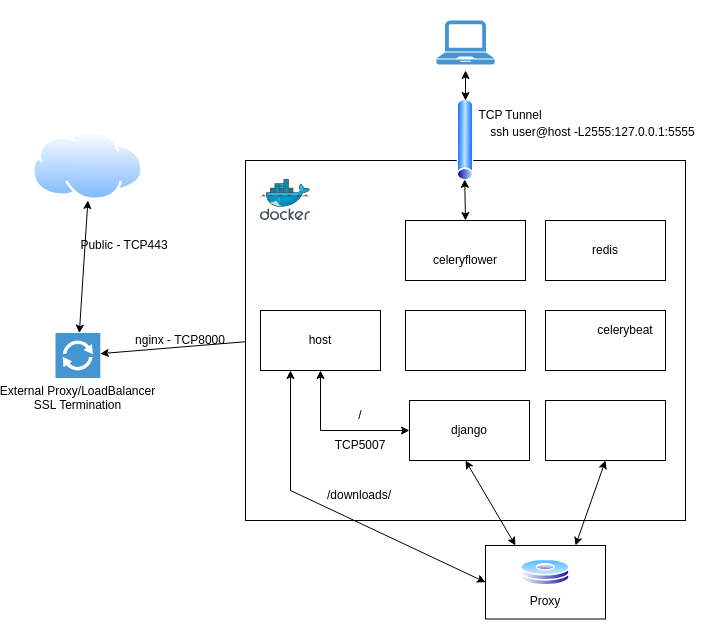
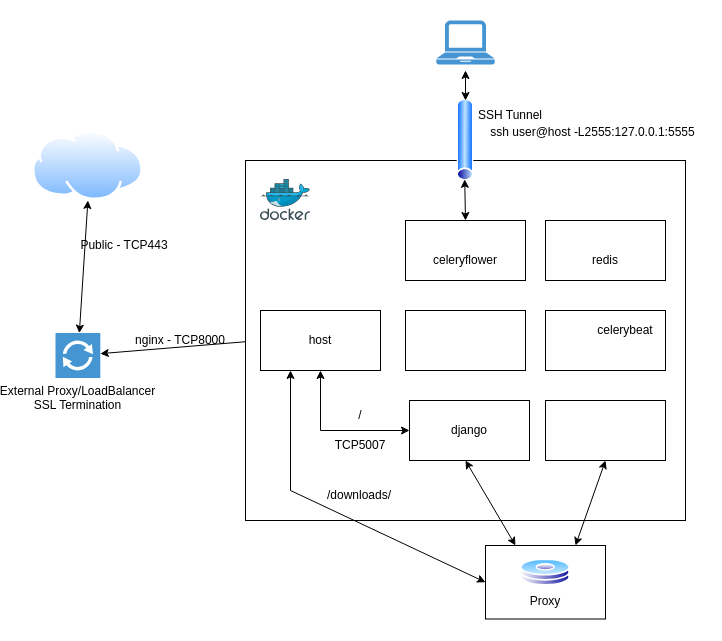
node "TCP Tunnel": label "TCP Tunnel" -> "SSH Tunnel"
node "redis": moved (606, 251) -> (606, 261)
